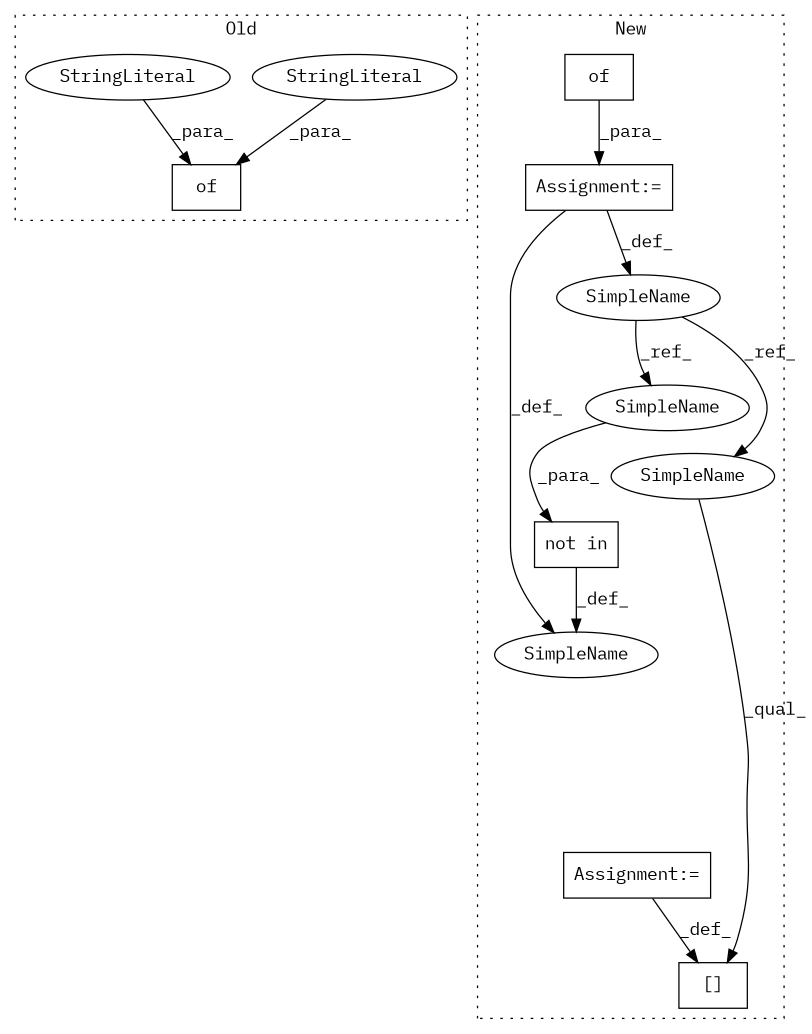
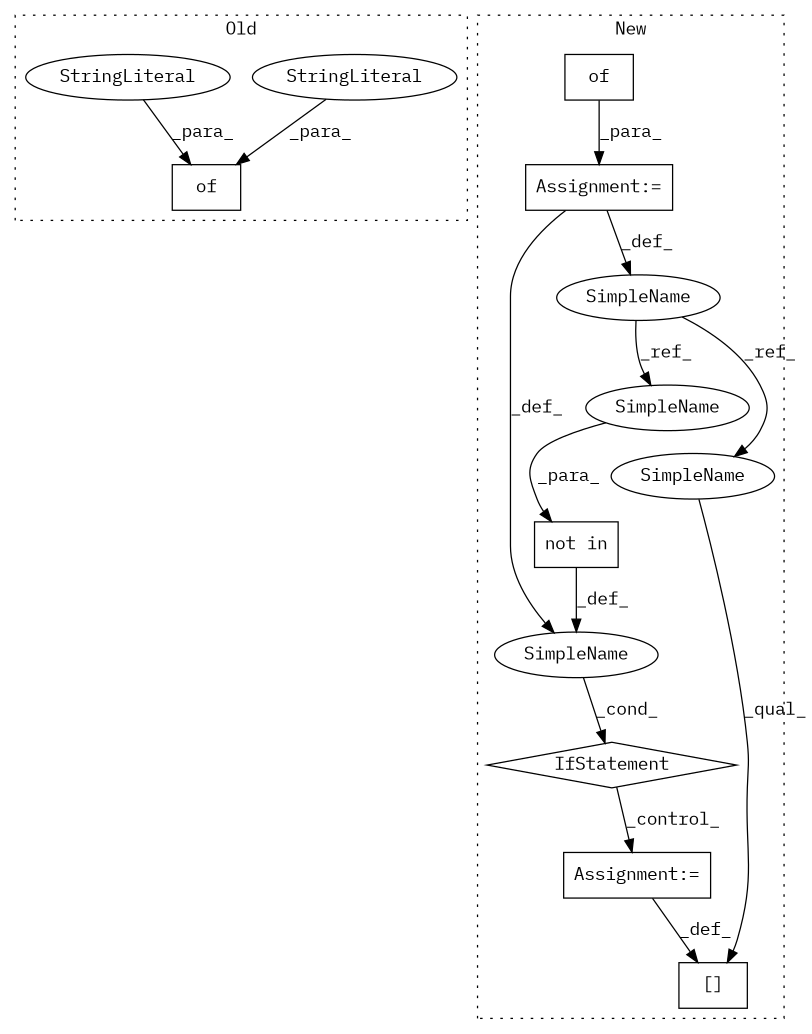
node "IfStatement": added
